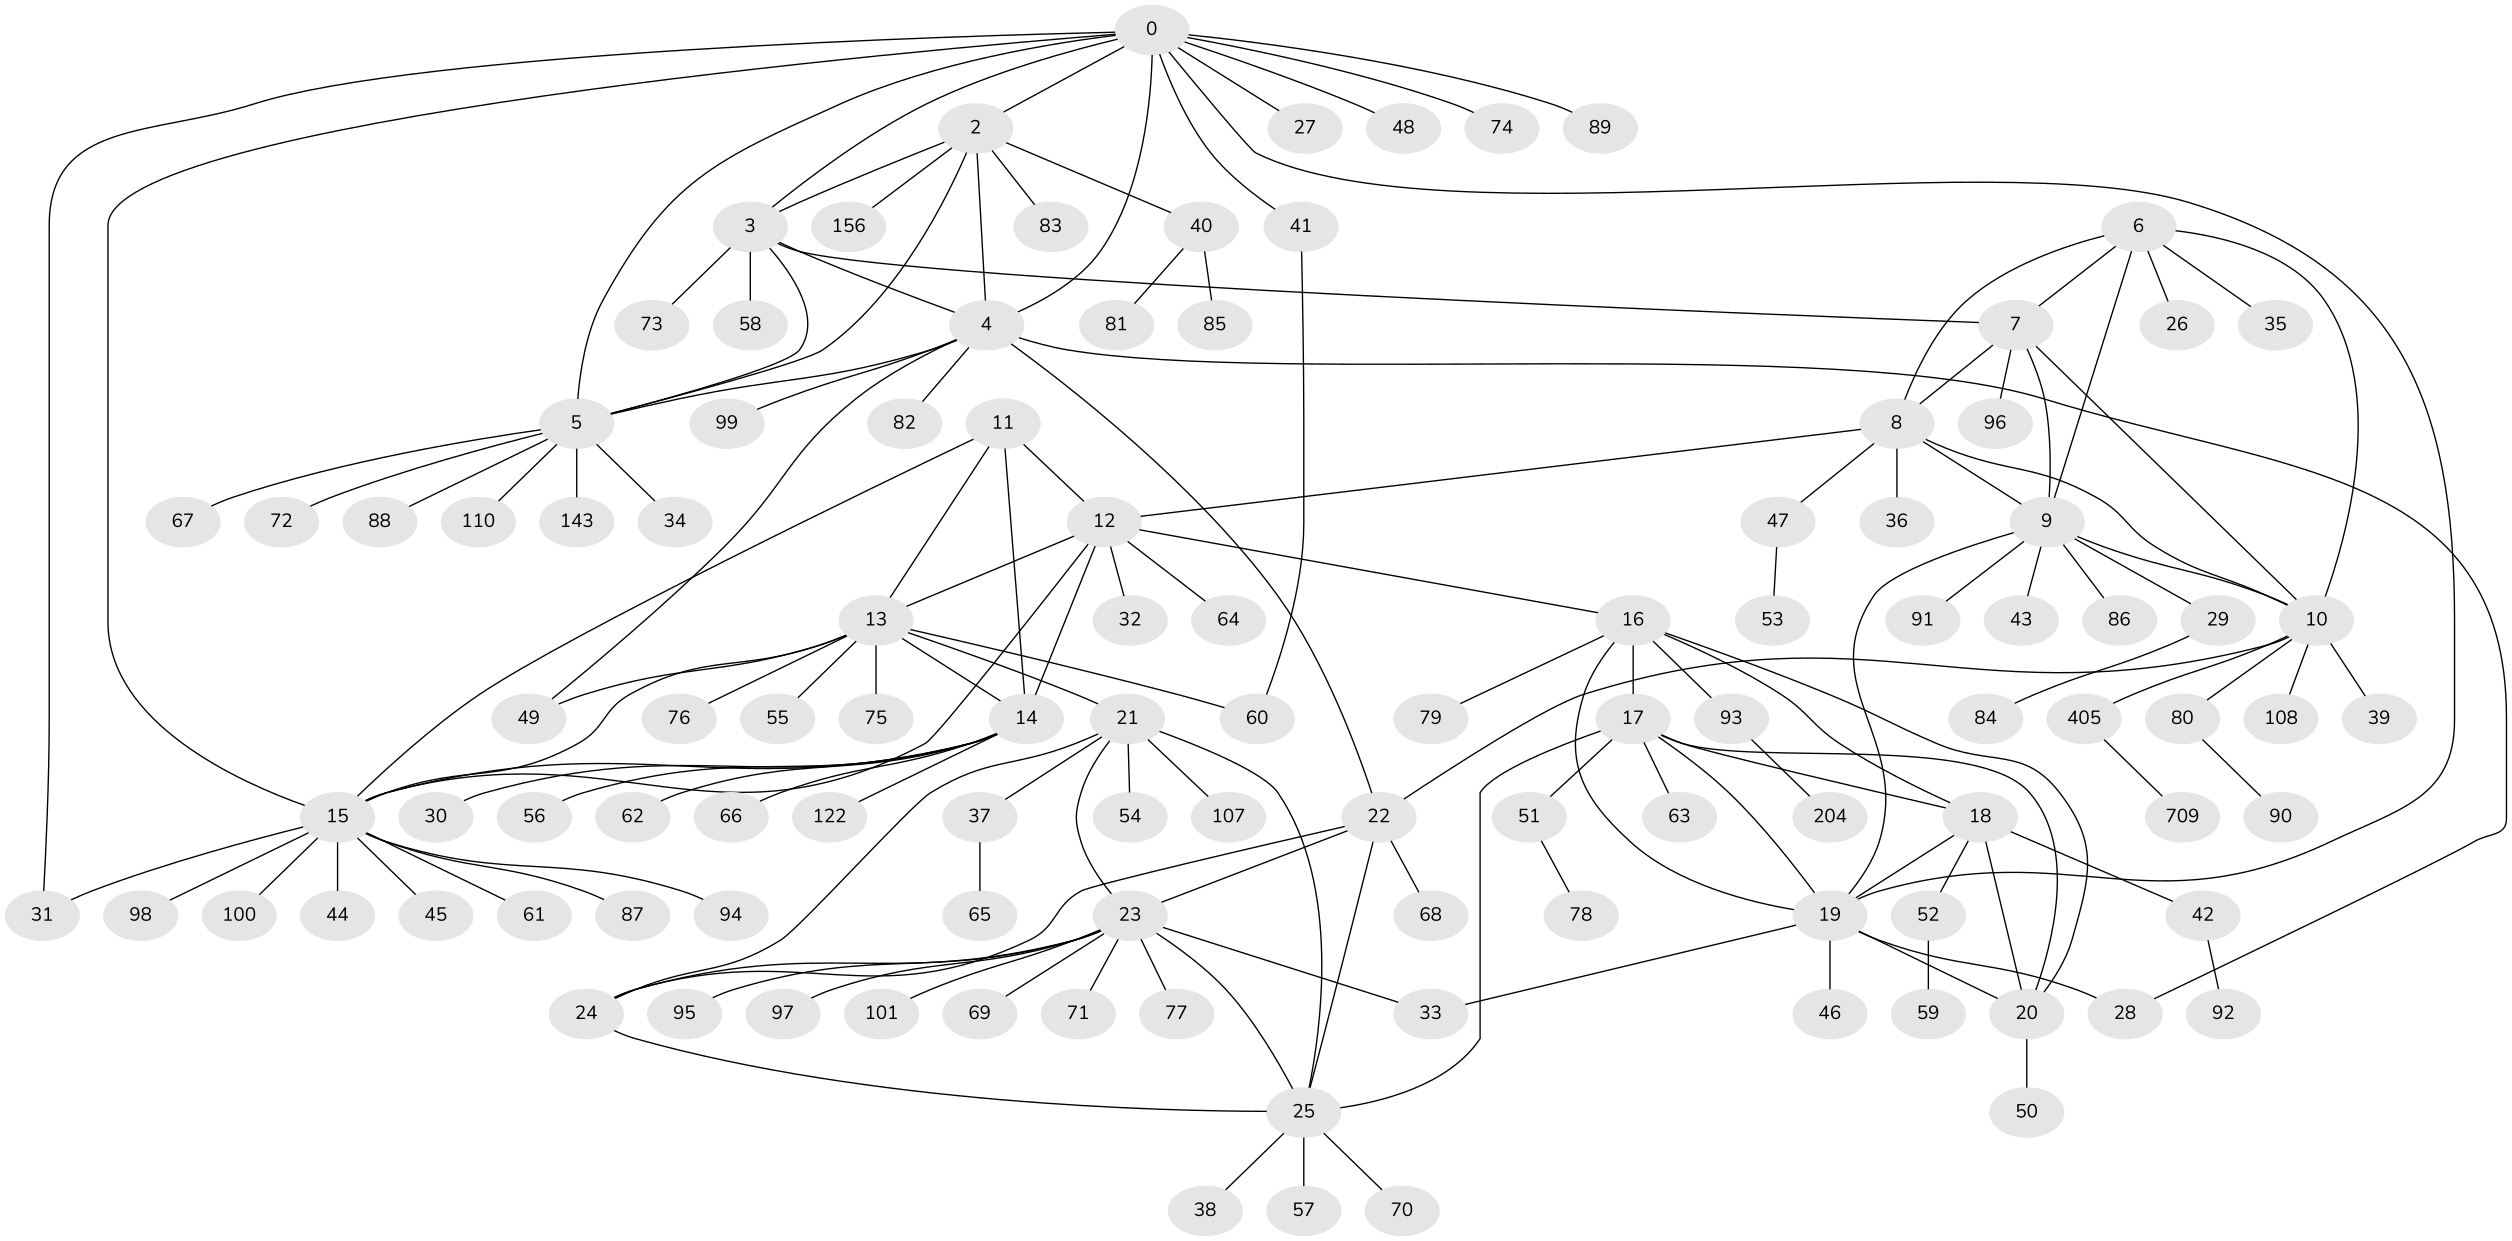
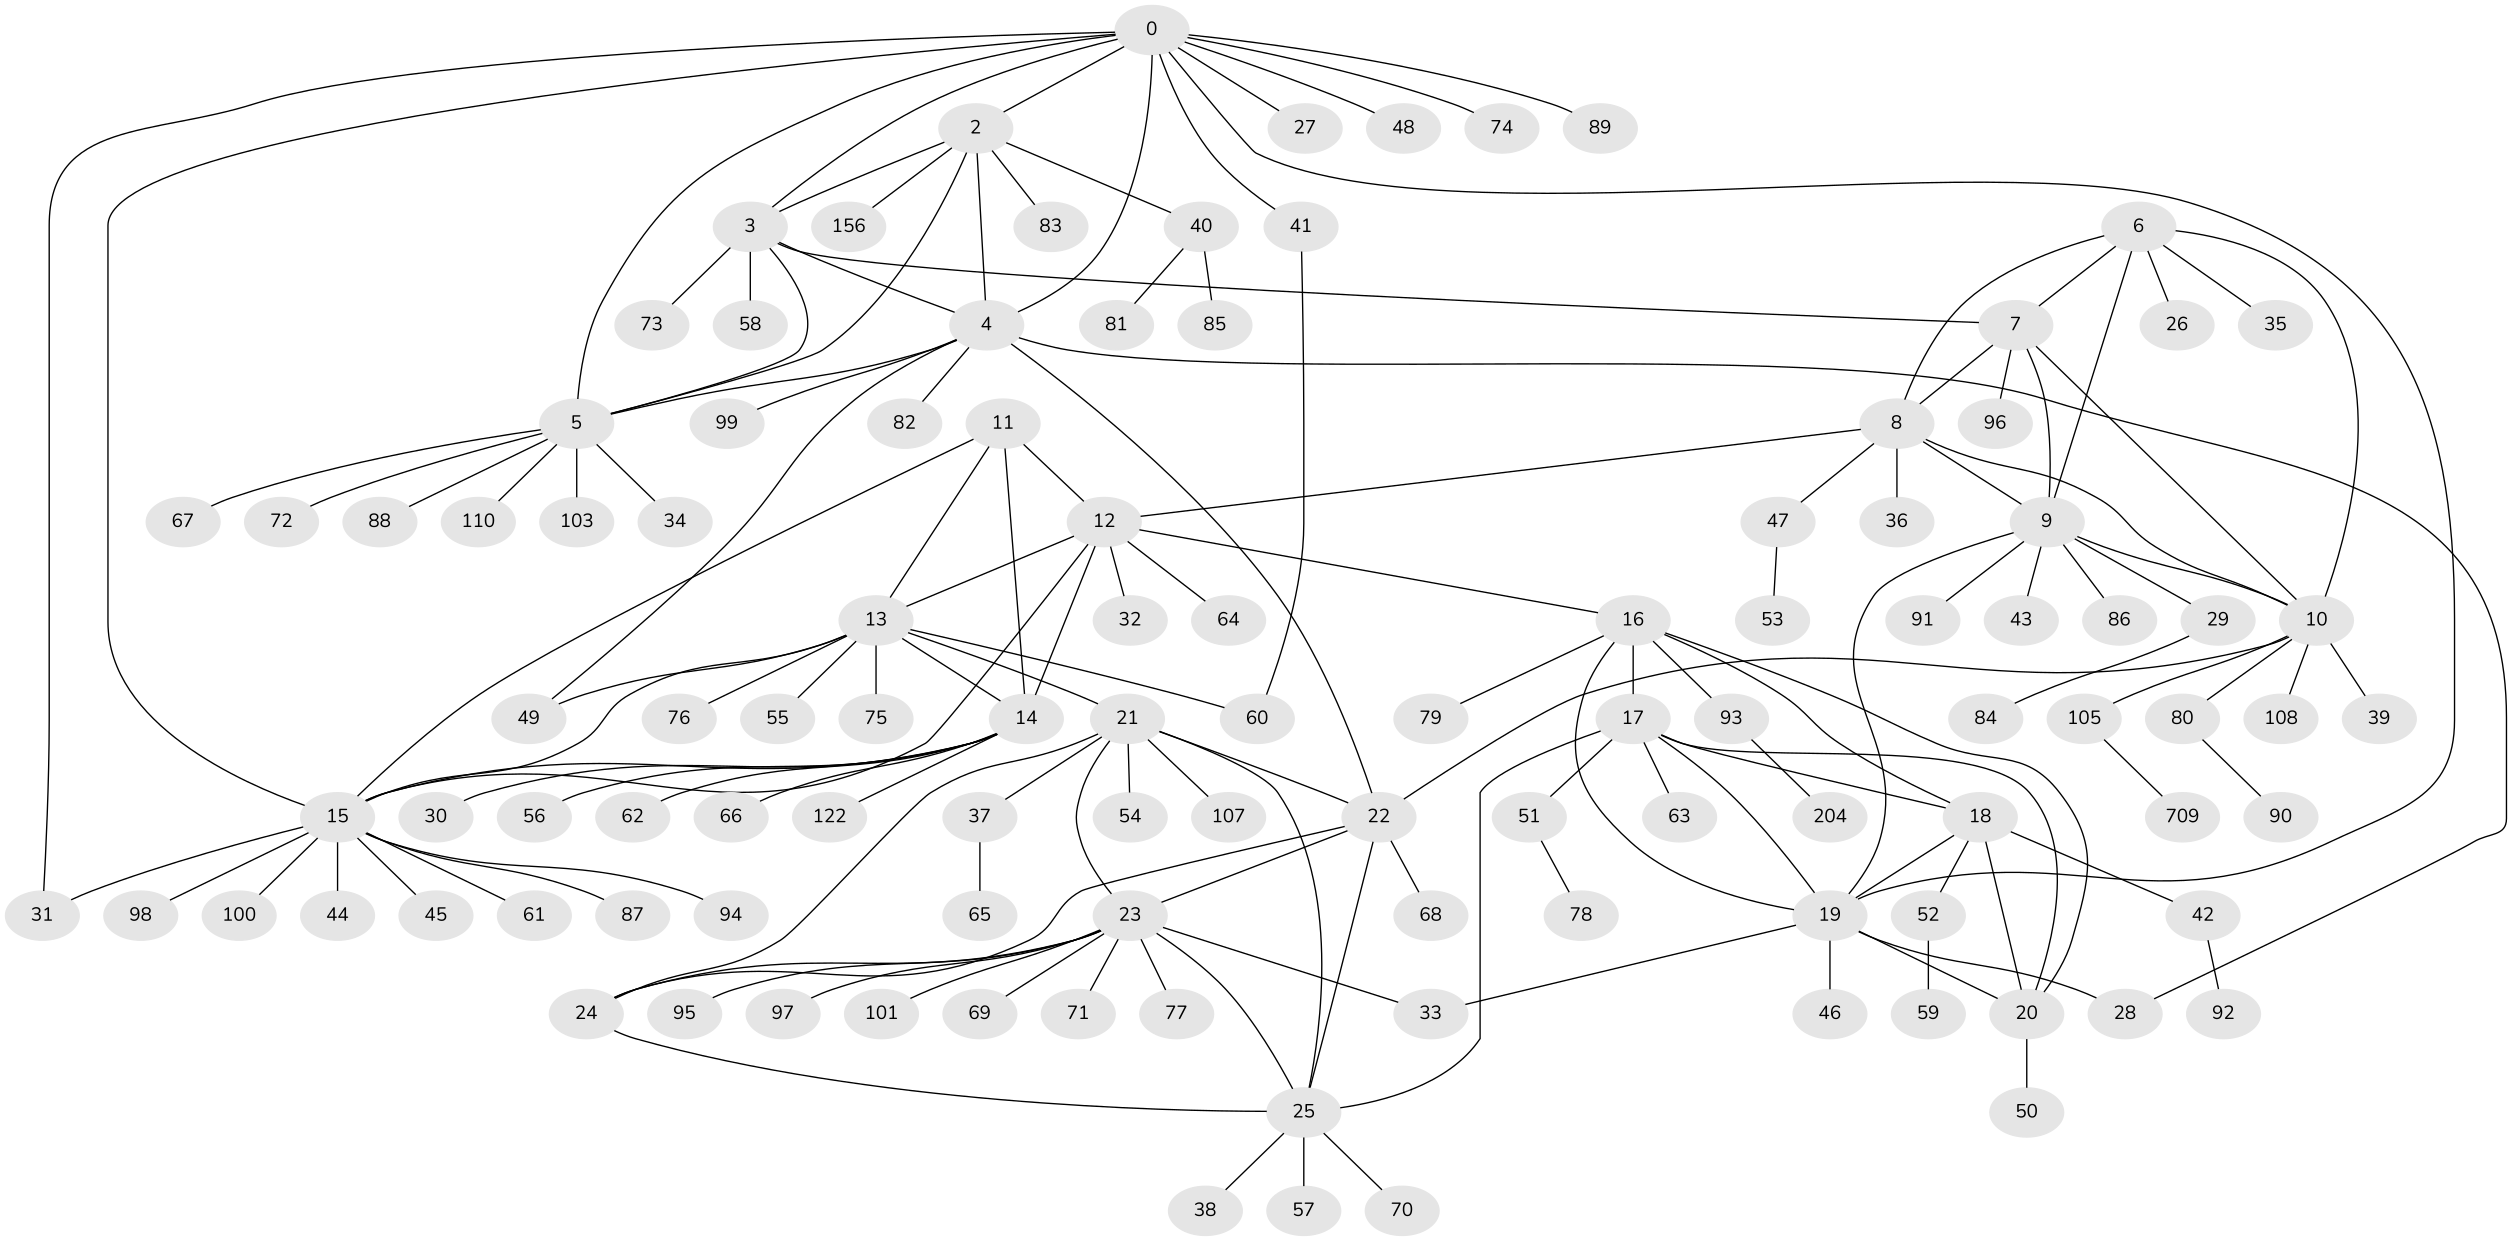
node "143": label "143" -> "103"
node "405": label "405" -> "105"
edge "21" -- "22": added
